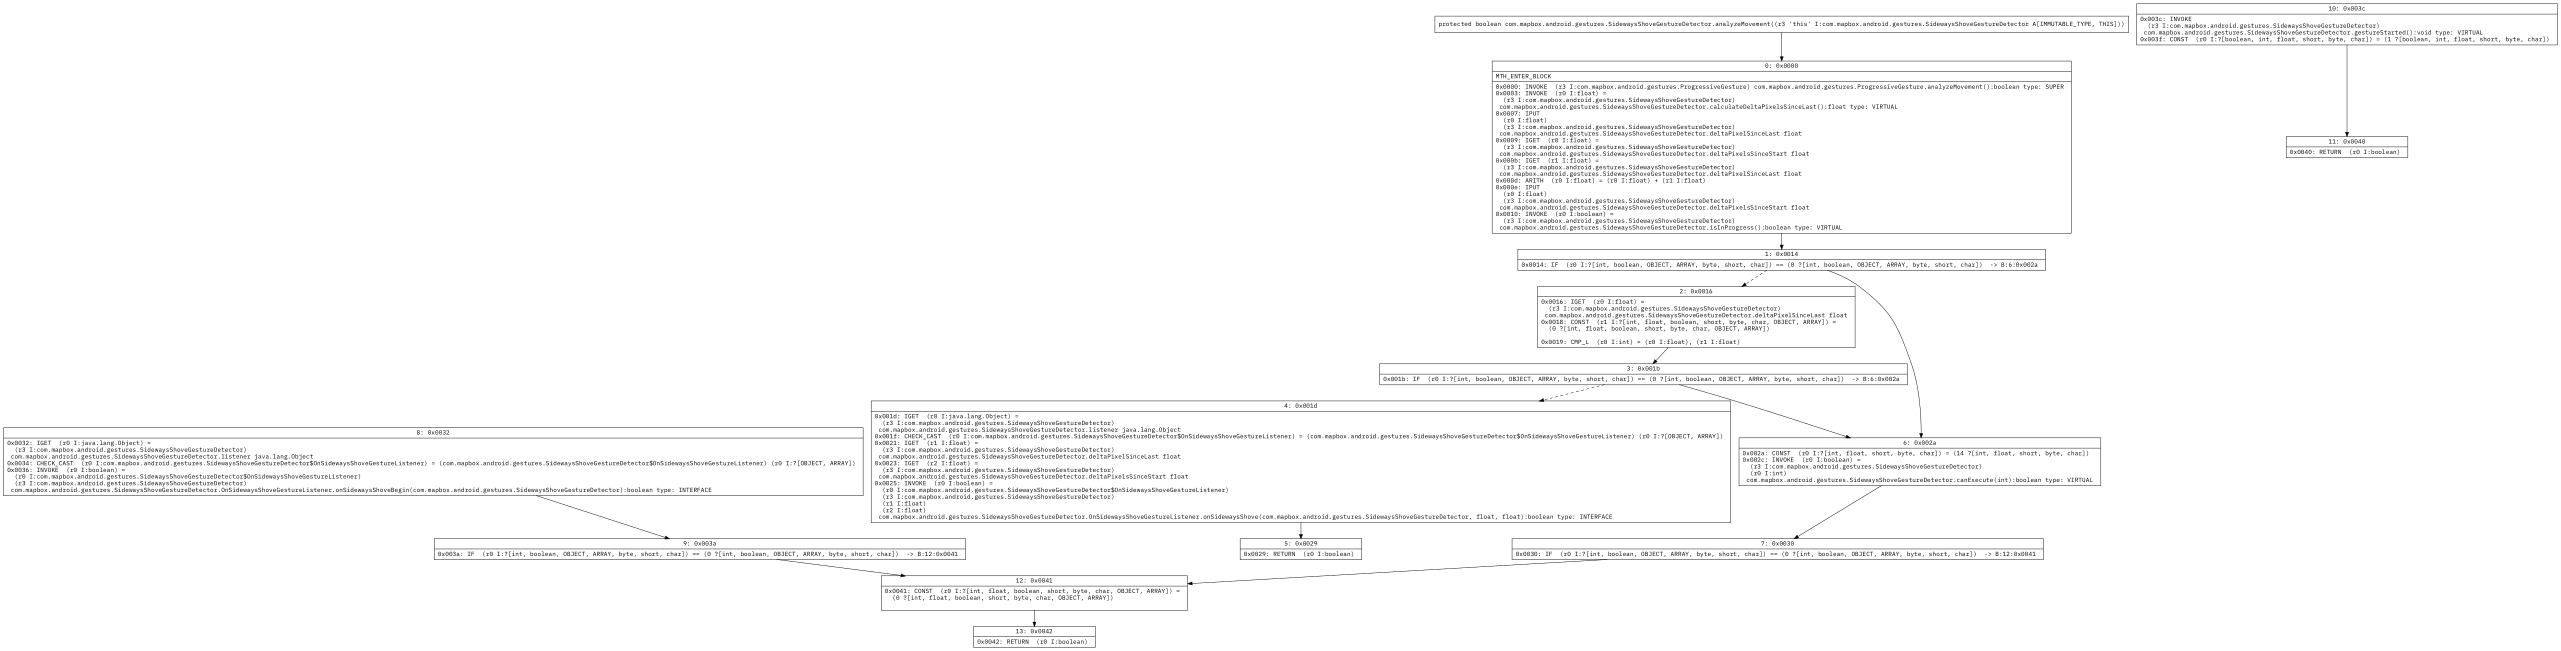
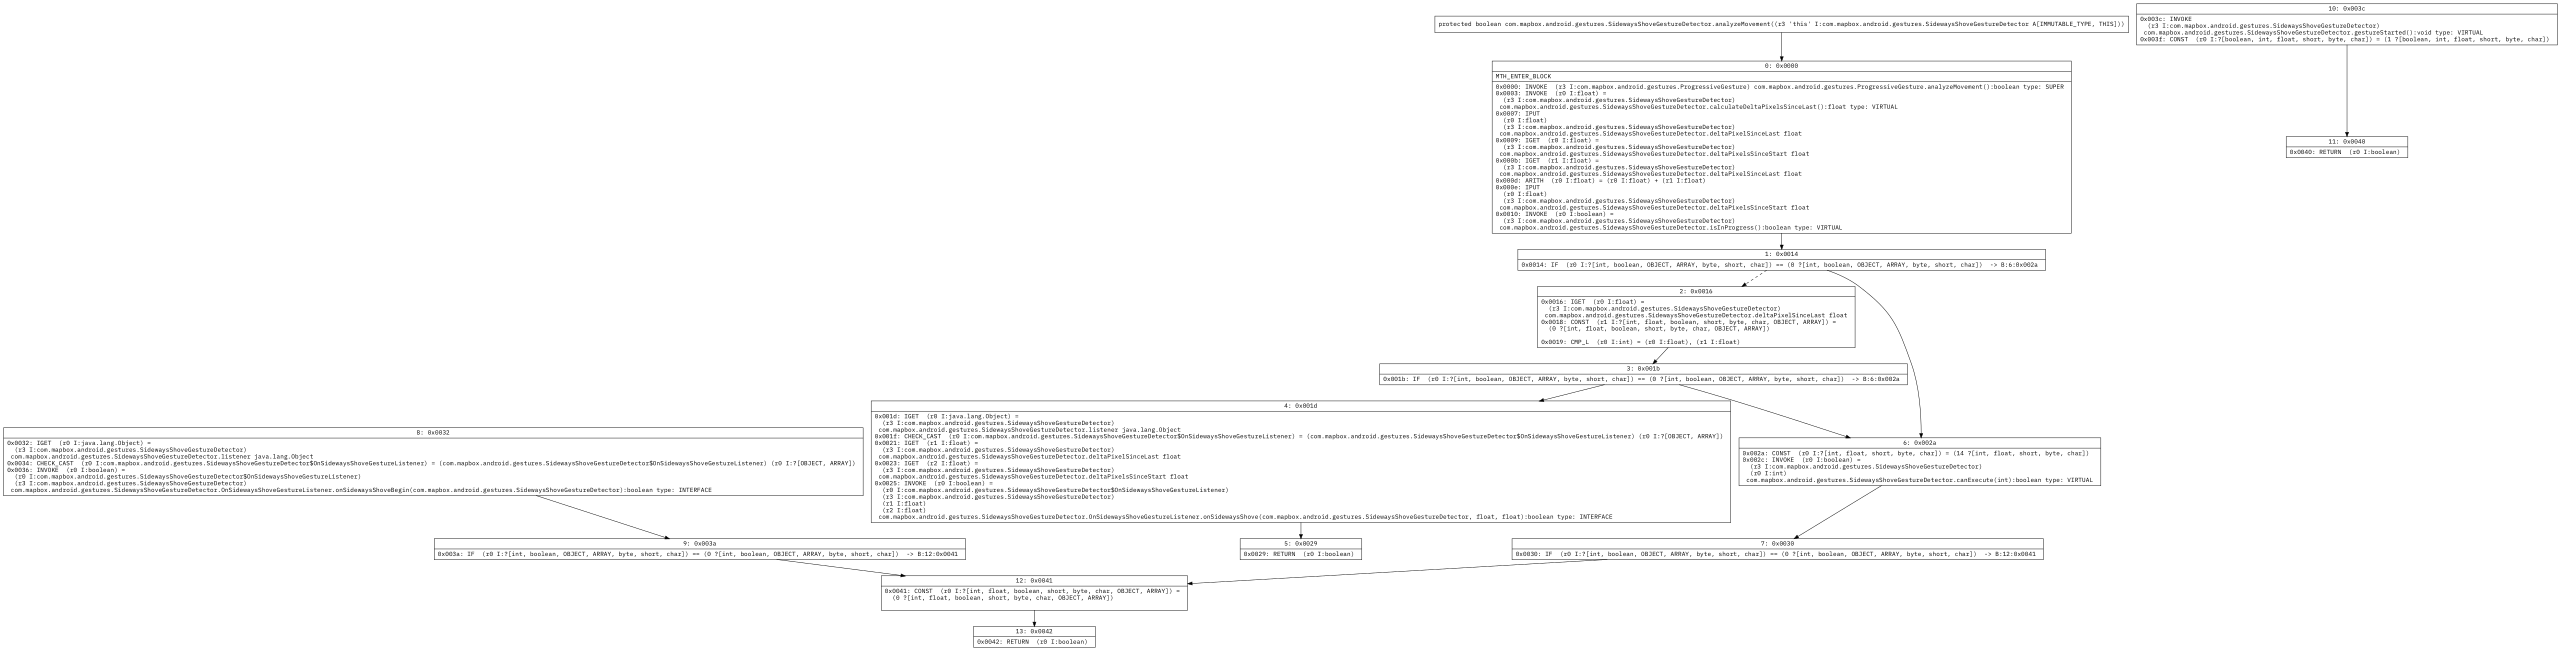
edge "3: 0x001b" -> "4: 0x001d": style dashed -> solid
